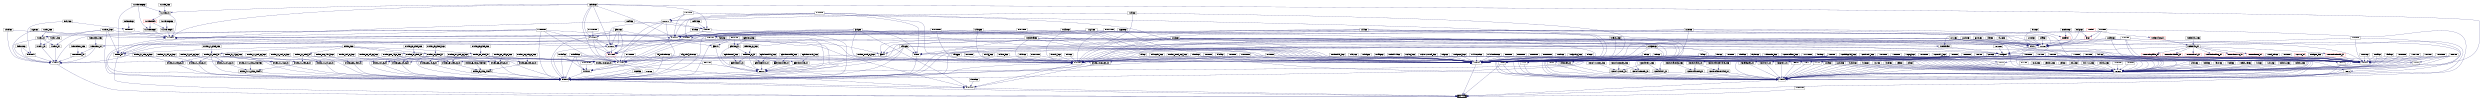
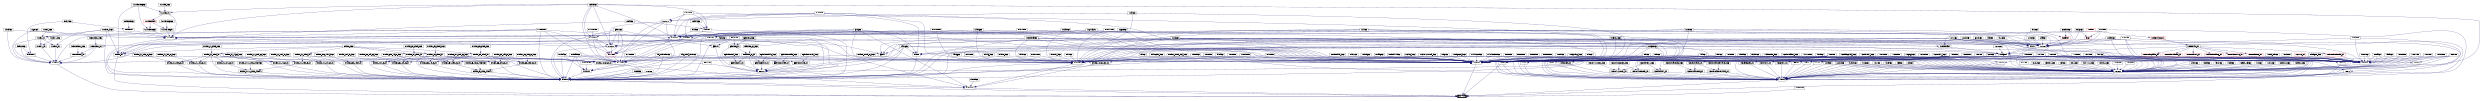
edge "OVUMLLIN.H" -> "MNODATT.H": now "MNODATT.CPP" -> "MNODATT.H"
node "mngrwin.cpp": label "mngrwin.cpp" -> "mngrwin.fgkenn"
node "MnRechFunktion_ia.cpp": removed
node "OvUmlPar_Lin_Basis_PP_ia.cpp": removed
